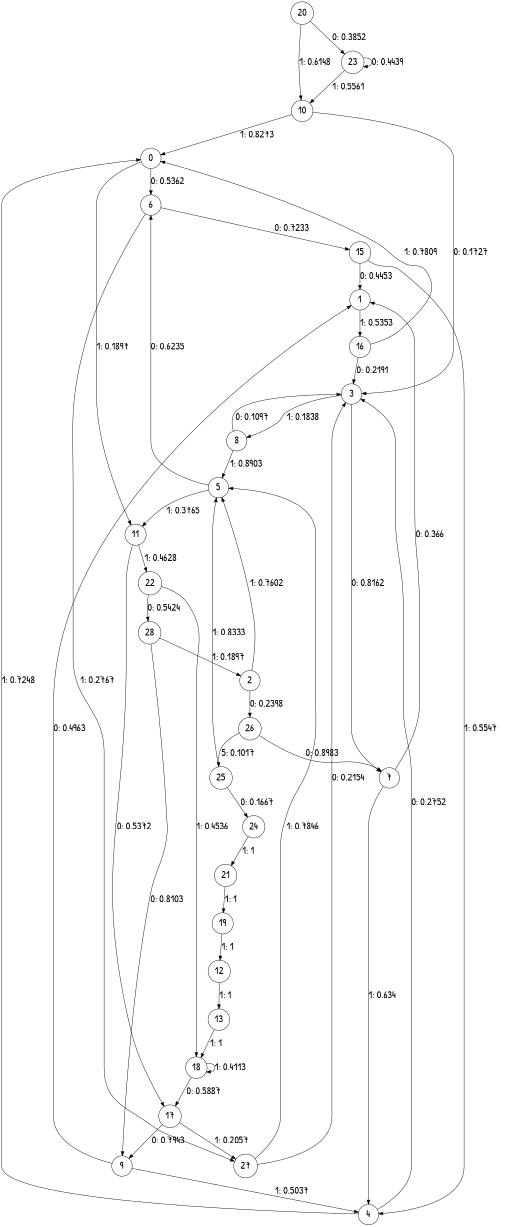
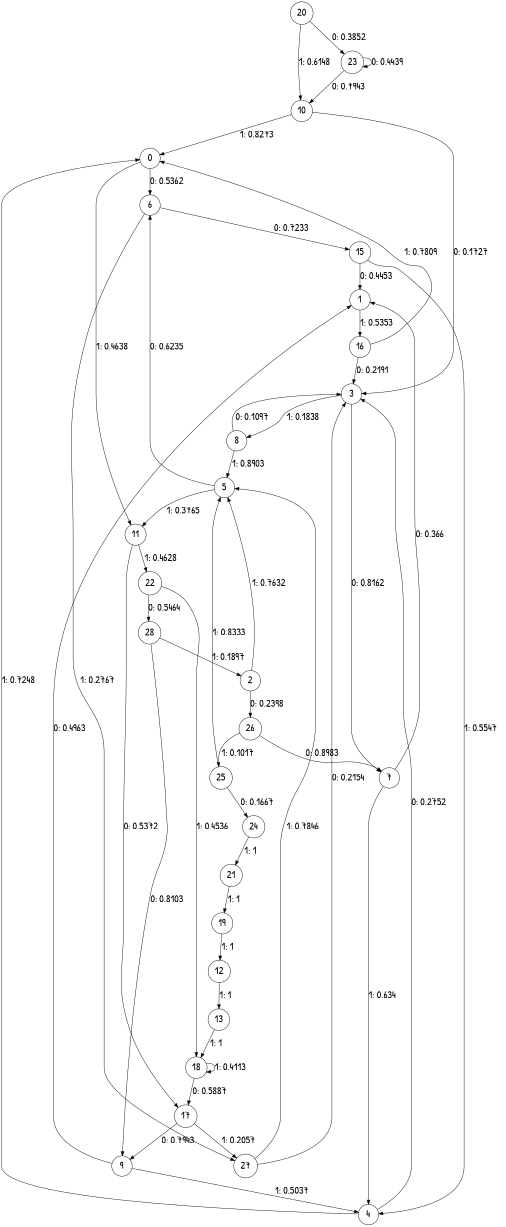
edge "23" -> "10": label "1: 0.5561   " -> "0: 0.7943   "
edge "0" -> "11": label "1: 0.1897   " -> "1: 0.4638   "
edge "2" -> "5": label "1: 0.7602   " -> "1: 0.7632   "
edge "22" -> "28": label "0: 0.5424   " -> "0: 0.5464   "
edge "26" -> "25": label "5: 0.1017   " -> "1: 0.1017   "
